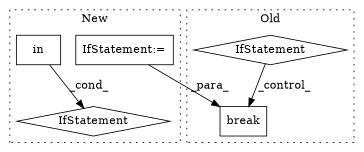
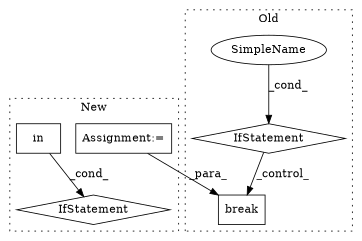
node "IfStatement:=": label "IfStatement:=" -> "Assignment:="
node "SimpleName": added
